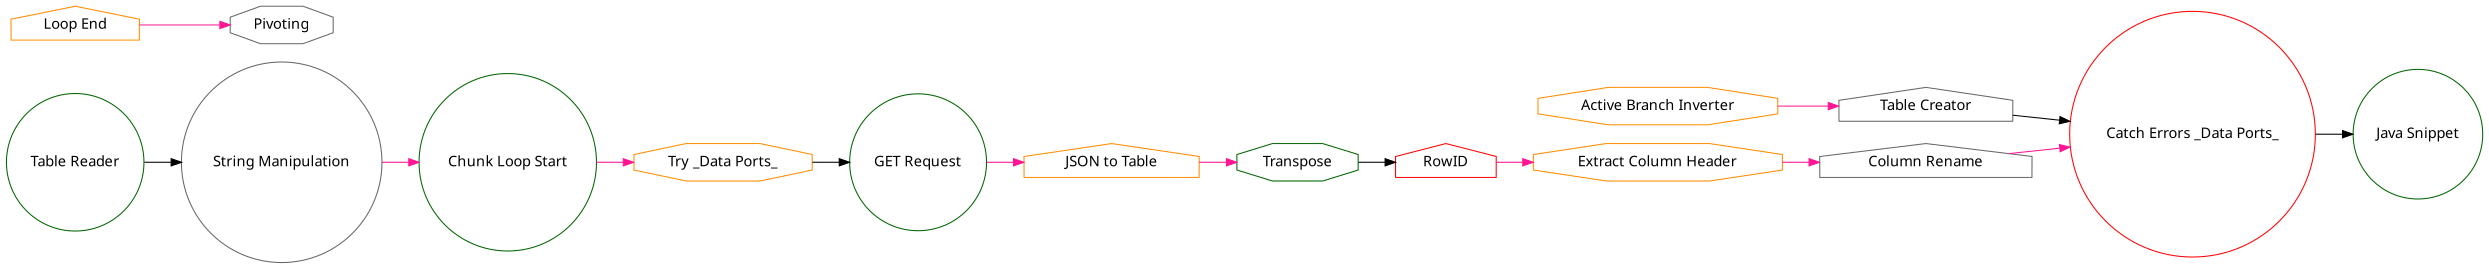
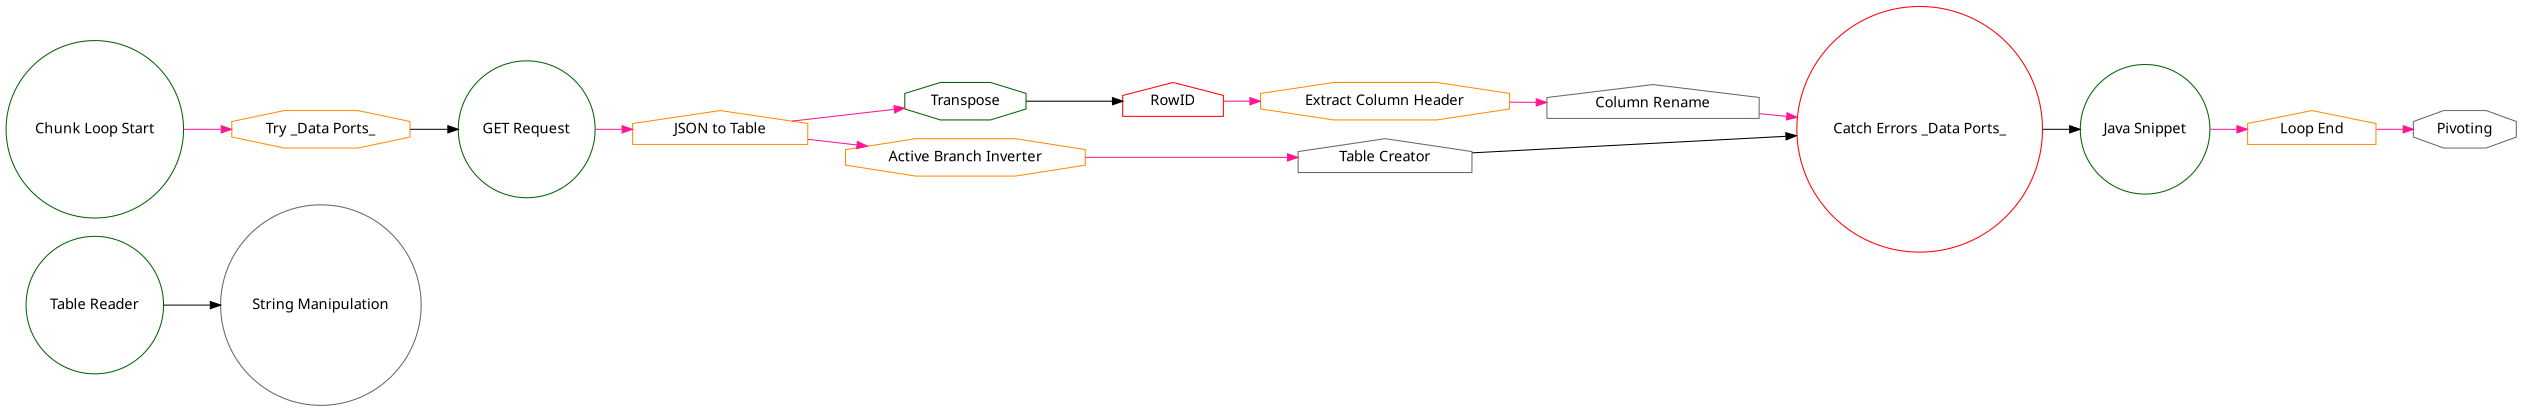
edge "Java Snippet" -> "Loop End": added
edge "JSON to Table" -> "Active Branch Inverter": added
edge "String Manipulation" -> "Chunk Loop Start": removed
